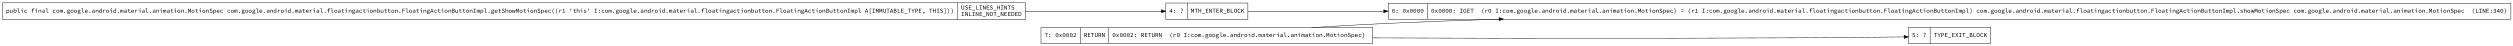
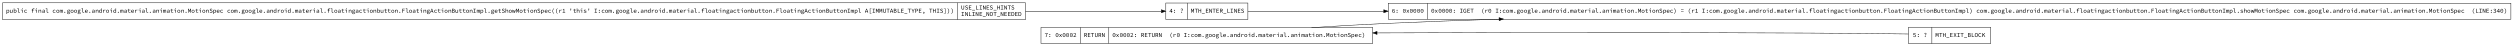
node "4: ?": text "MTH_ENTER_BLOCK" -> "MTH_ENTER_LINES"
node "5: ?": text "TYPE_EXIT_BLOCK" -> "MTH_EXIT_BLOCK"
edge "7: 0x0002" -> "5: ?": reversed
